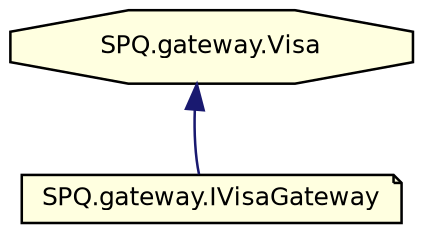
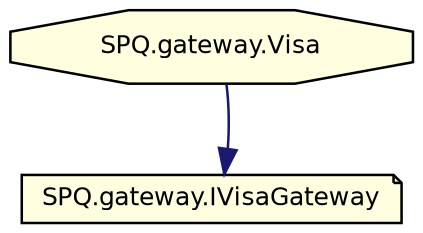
edge "SPQ.gateway.IVisaGateway" -> "SPQ.gateway.Visa": reversed
